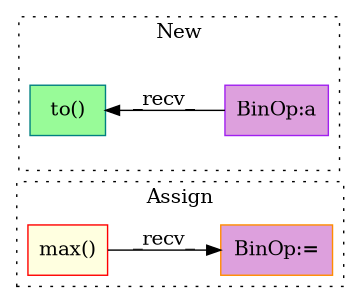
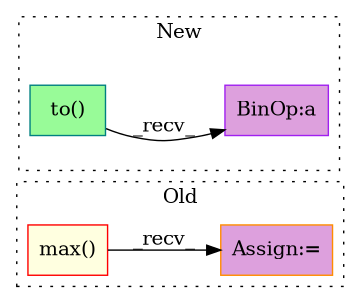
edge "BinOp:a" -> "to()": reversed
cluster "Assign": label "Assign" -> "Old"
node "BinOp:=": label "BinOp:=" -> "Assign:="
